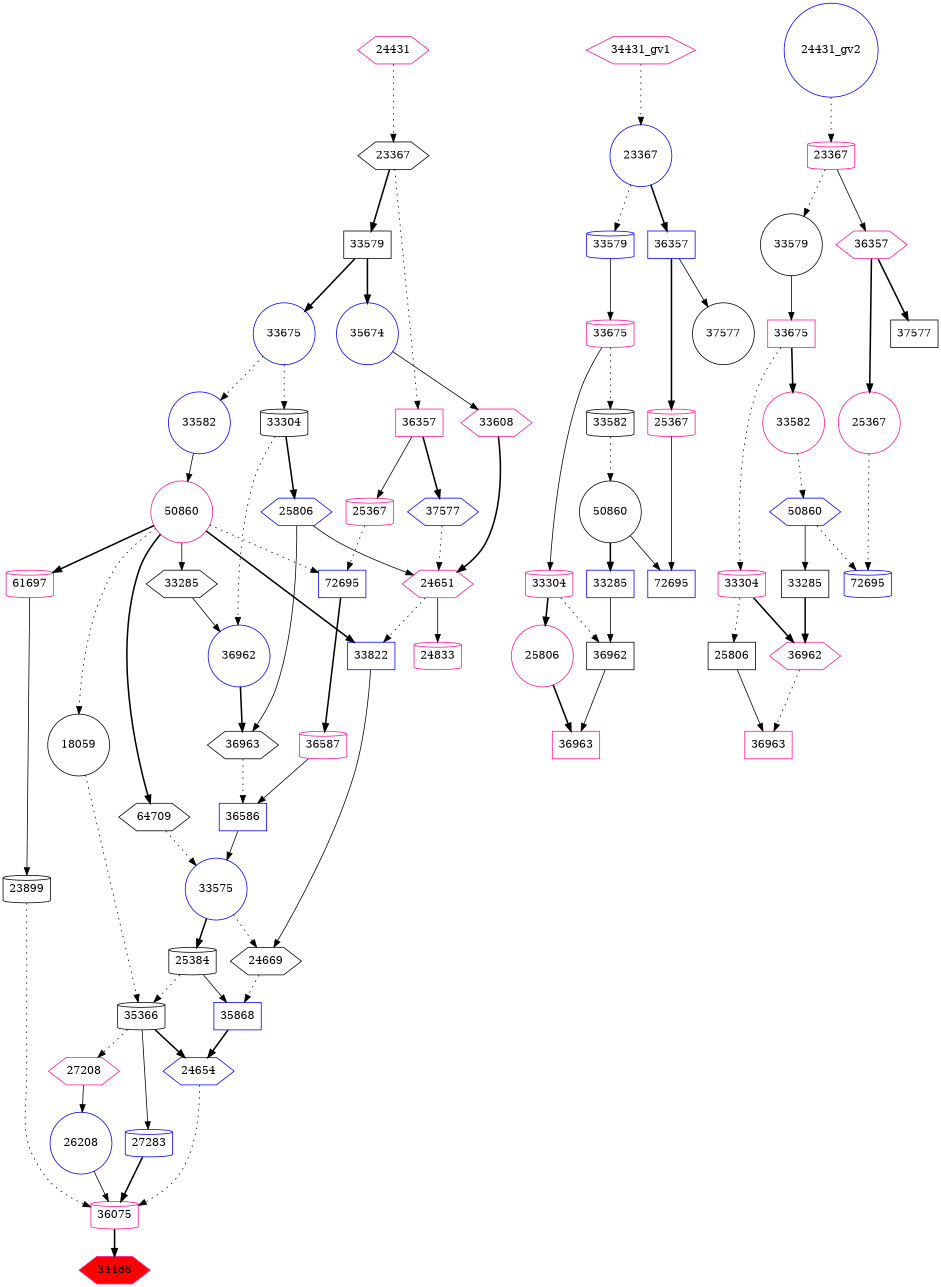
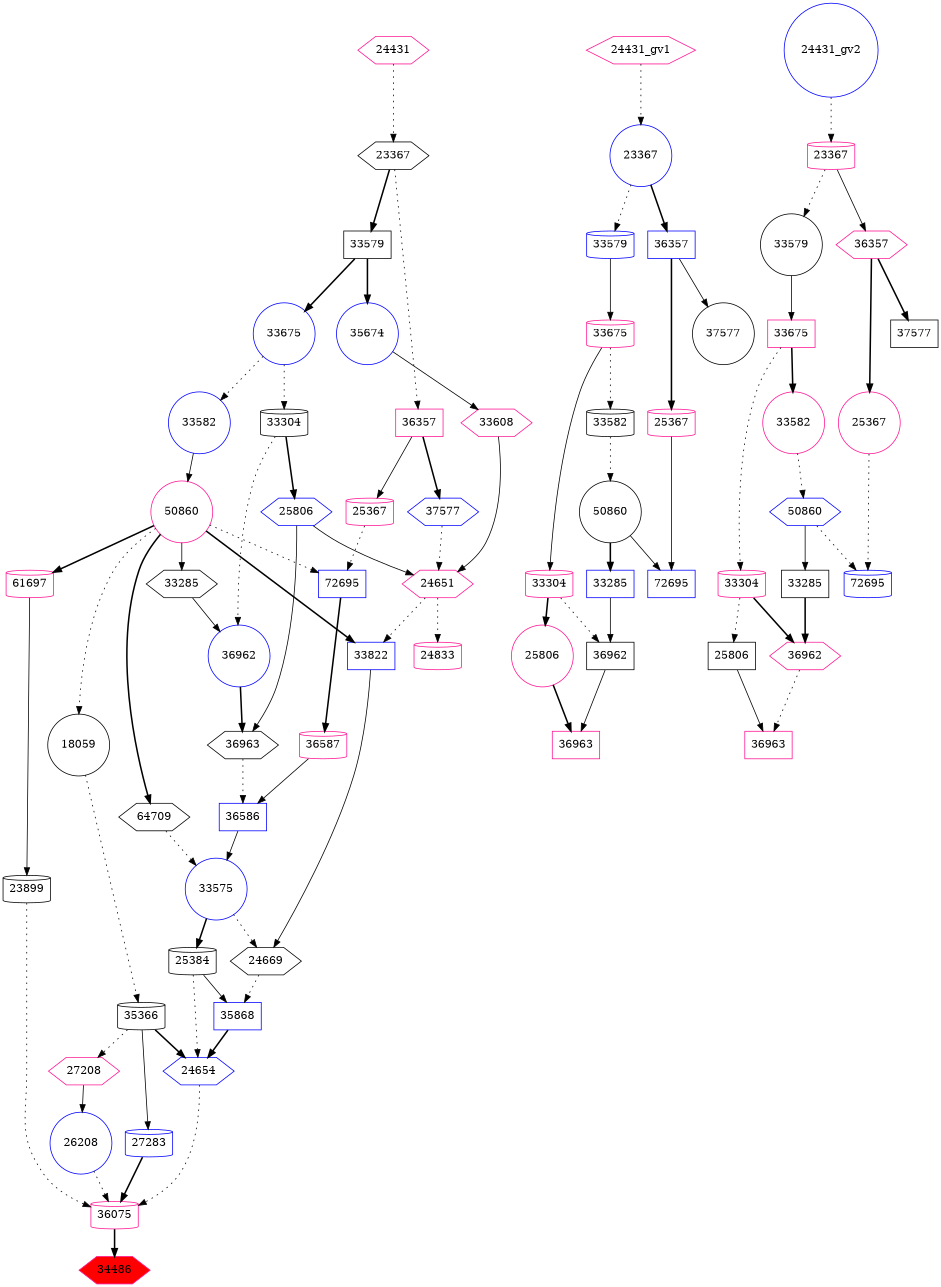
node "34431_gv1": label "34431_gv1" -> "24431_gv1"
edge "33608" -> "24651": style bold -> solid
edge "24651" -> "24833": style solid -> dotted
edge "25384" -> "35366": now "25384" -> "24654"
edge "26208" -> "36075": style solid -> dotted
